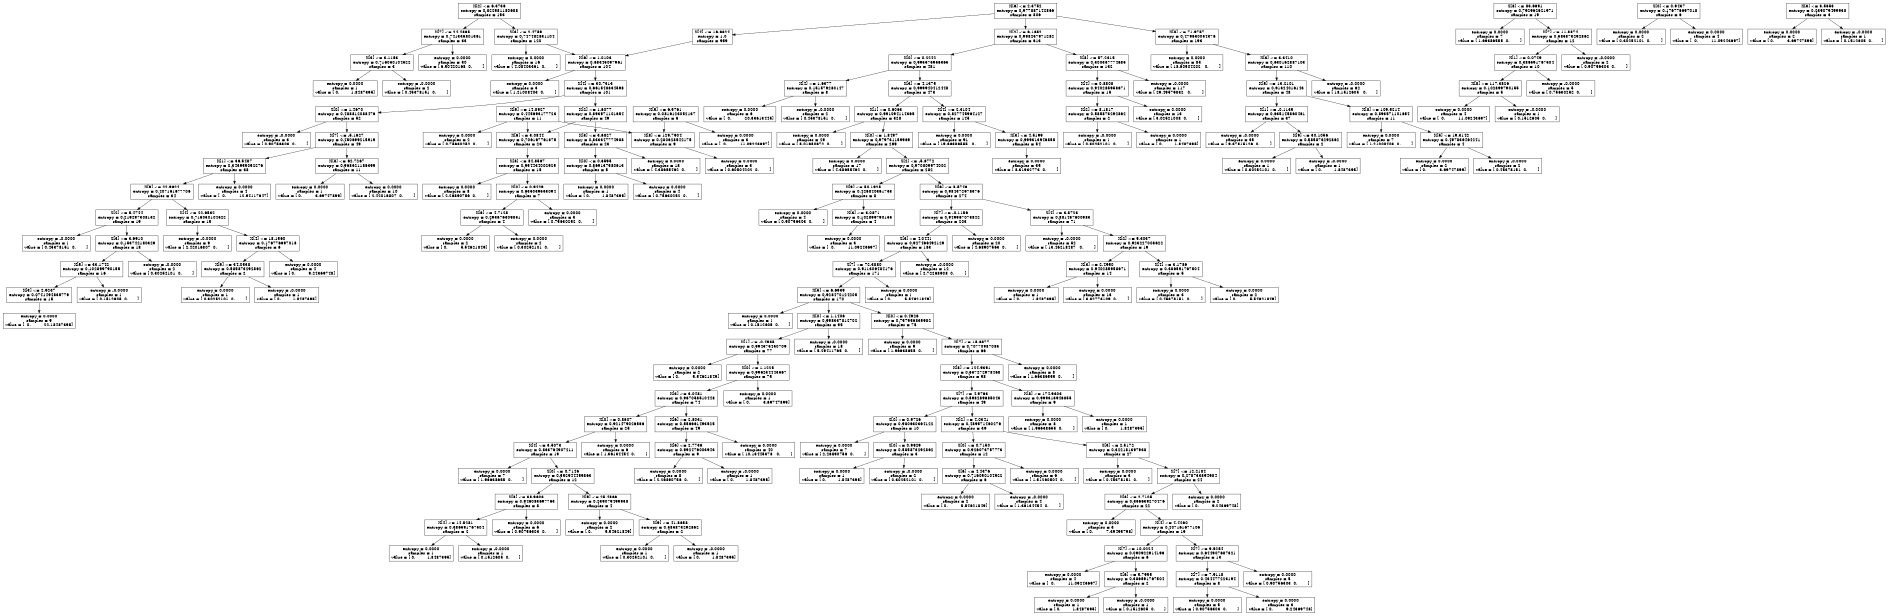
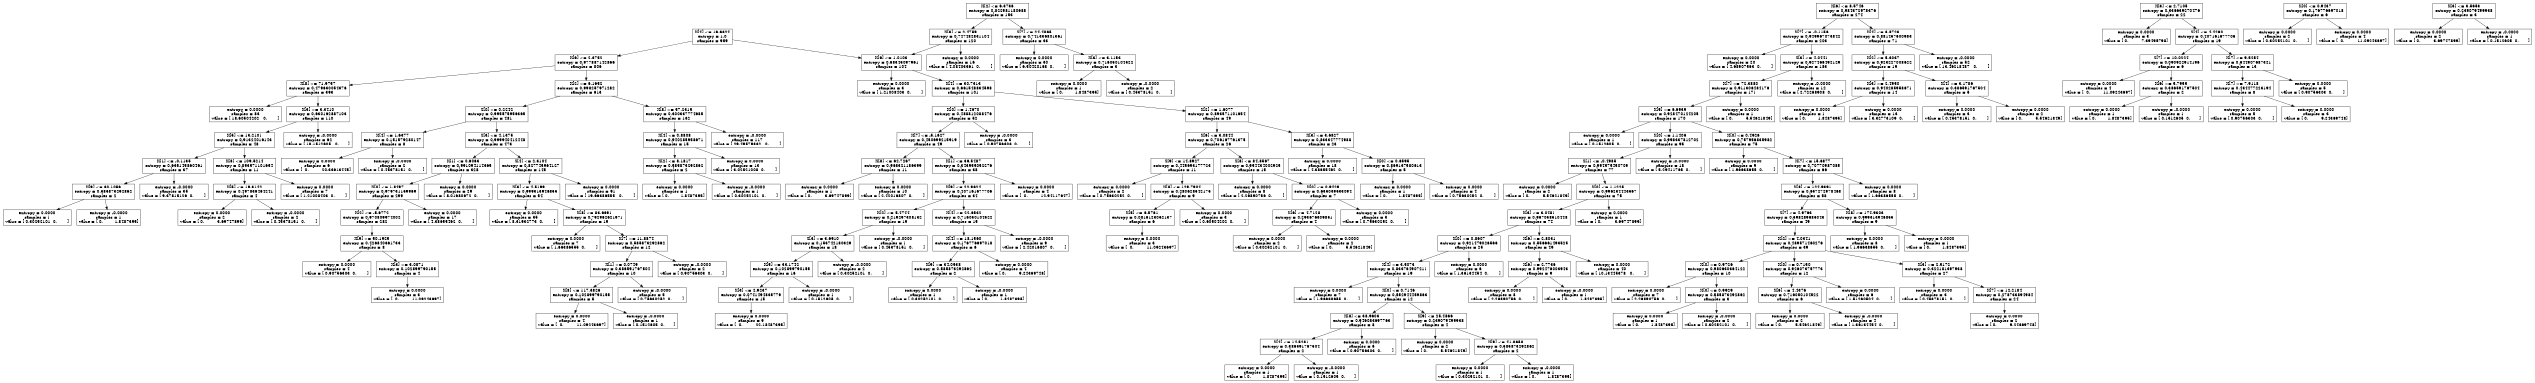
edge "X[6] <= 2.3752 entropy = 0.977887142866 samples = 806" -> "X[4] <= 16.6324 entropy = 1.0 samples = 959": reversed
node "X[8] <= 71.9757 entropy = 0.479630054376 samples = 193": label "X[8] <= 71.9757 entropy = 0.479630054376 samples = 193" -> "X[8] <= 71.9757 entropy = 0.479630054376 samples = 393"
edge "X[9] <= 14.8927 entropy = 0.445693177723 samples = 11" -> "X[6] <= 3.0844 entropy = 0.706167761375 samples = 26": reversed
edge "X[5] <= 6.5761 entropy = 0.0816123052137 samples = 6" -> "X[8] <= 129.7904 entropy = 0.280628542175 samples = 9": reversed
edge "X[2] <= -5.6772 entropy = 0.970809974002 samples = 282" -> "X[6] <= 8.5746 entropy = 0.984372978376 samples = 274": removed
edge "X[3] <= 4.5199 entropy = 0.999313946855 samples = 54" -> "X[8] <= 83.6691 entropy = 0.792962621971 samples = 19": added
edge "X[7] <= 4.9763 entropy = 0.598289685043 samples = 49" -> "X[0] <= 0.9726 entropy = 0.980630364122 samples = 10": now "X[2] <= 4.0341 entropy = 0.489571460276 samples = 39" -> "X[0] <= 0.9726 entropy = 0.980630364122 samples = 10"
edge "X[7] <= 12.2184 entropy = 0.278733894984 samples = 24" -> "X[3] <= 2.7105 entropy = 0.336639270476 samples = 22": removed
node "X[4] <= 4.4260 entropy = 0.407161677106 samples = 19": label "X[4] <= 4.4260 entropy = 0.407161677106 samples = 19" -> "X[4] <= 4.4260 entropy = 0.407161677706 samples = 19"
